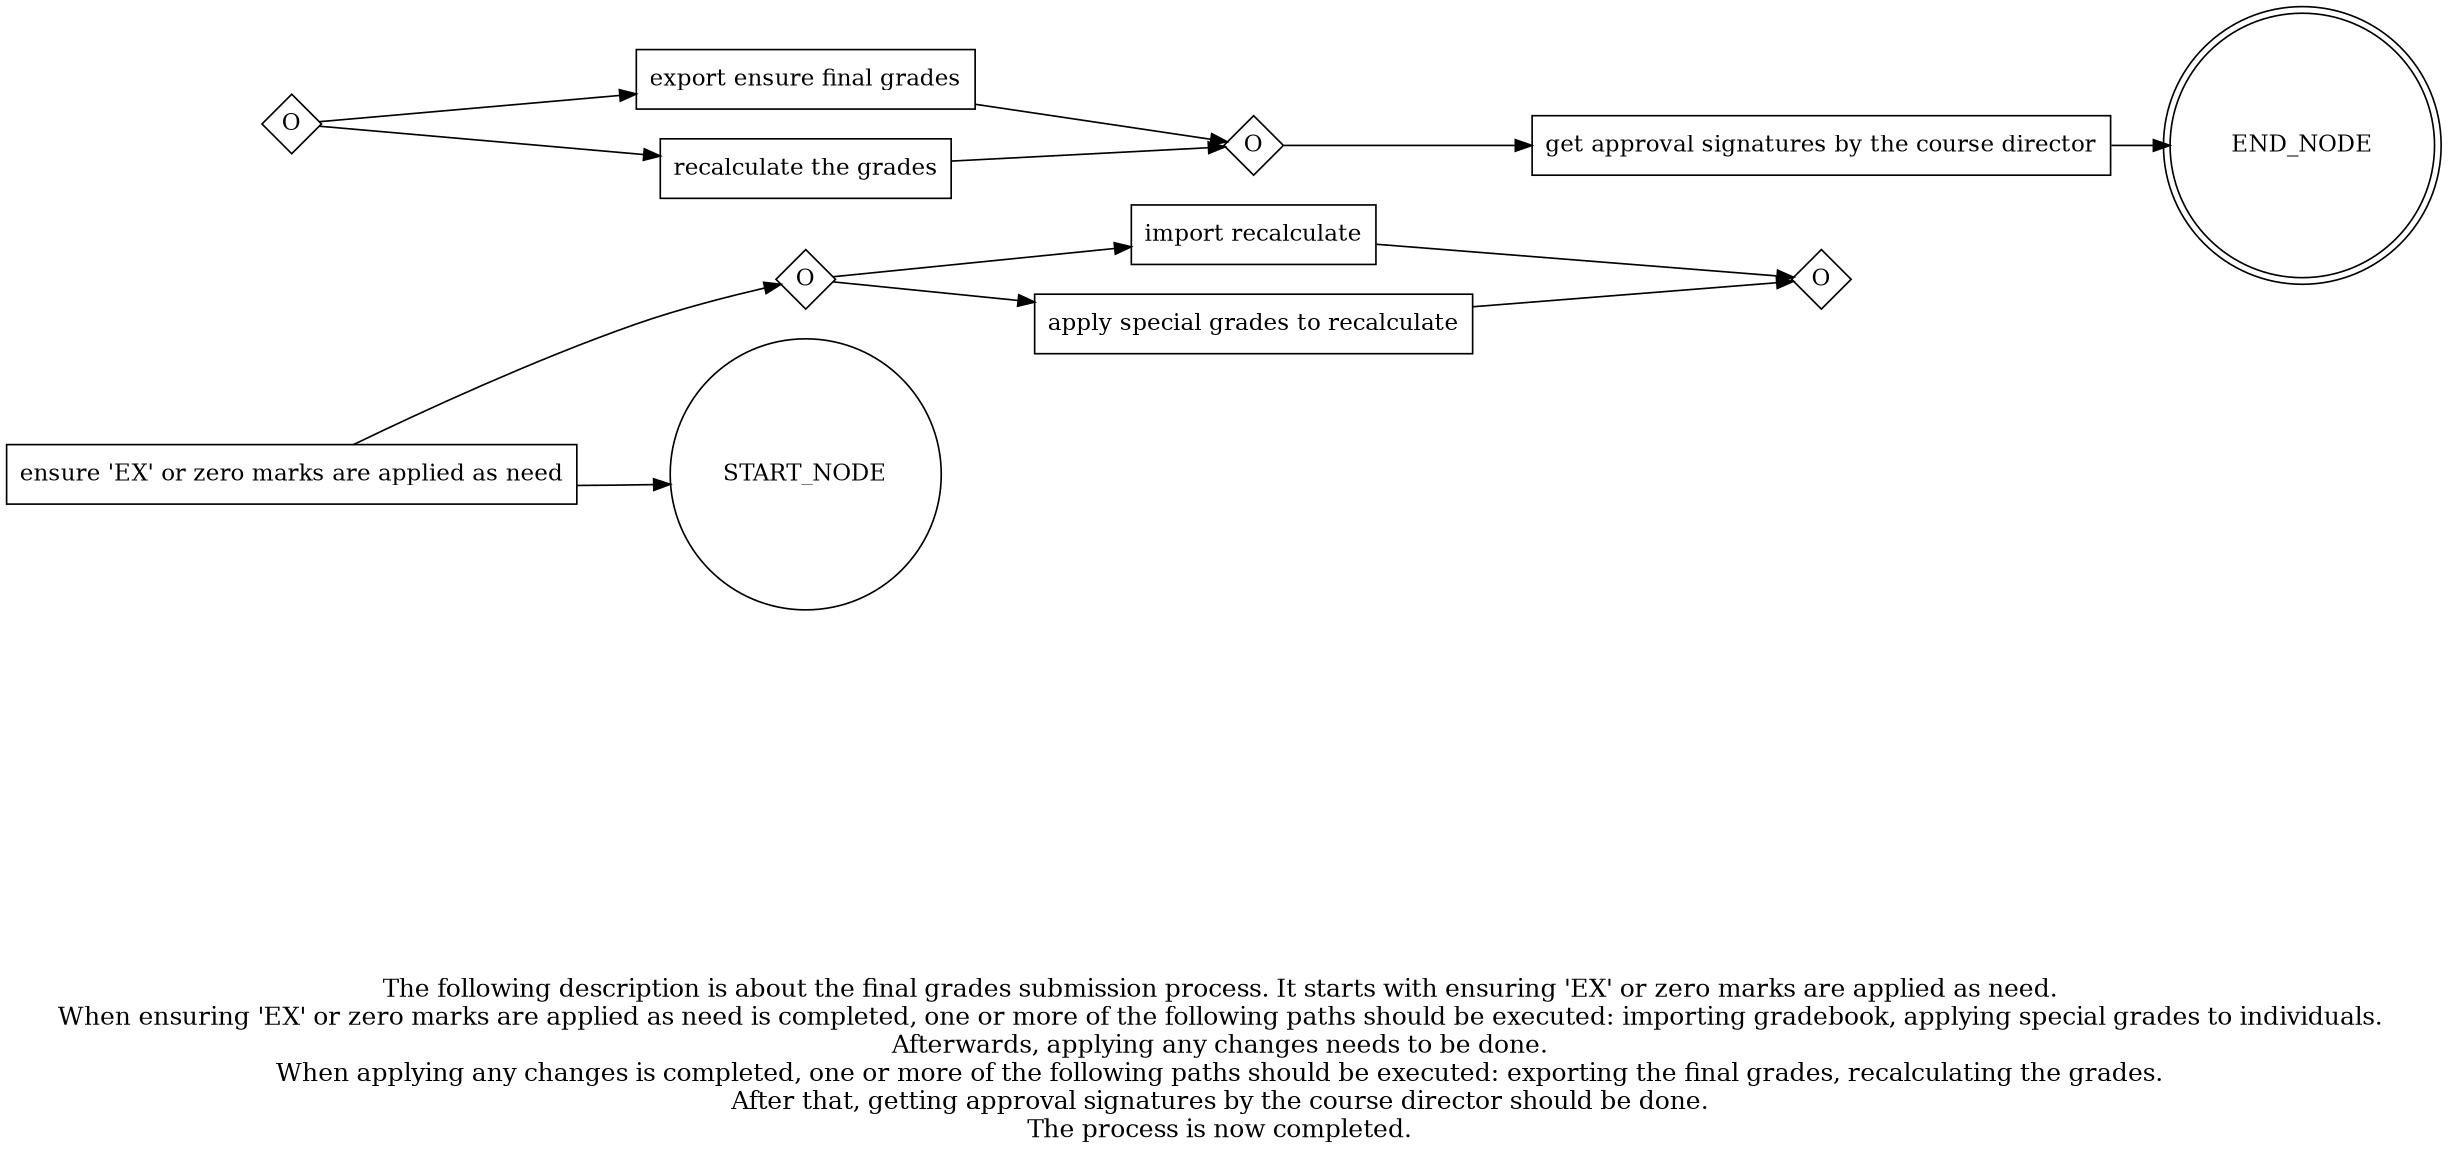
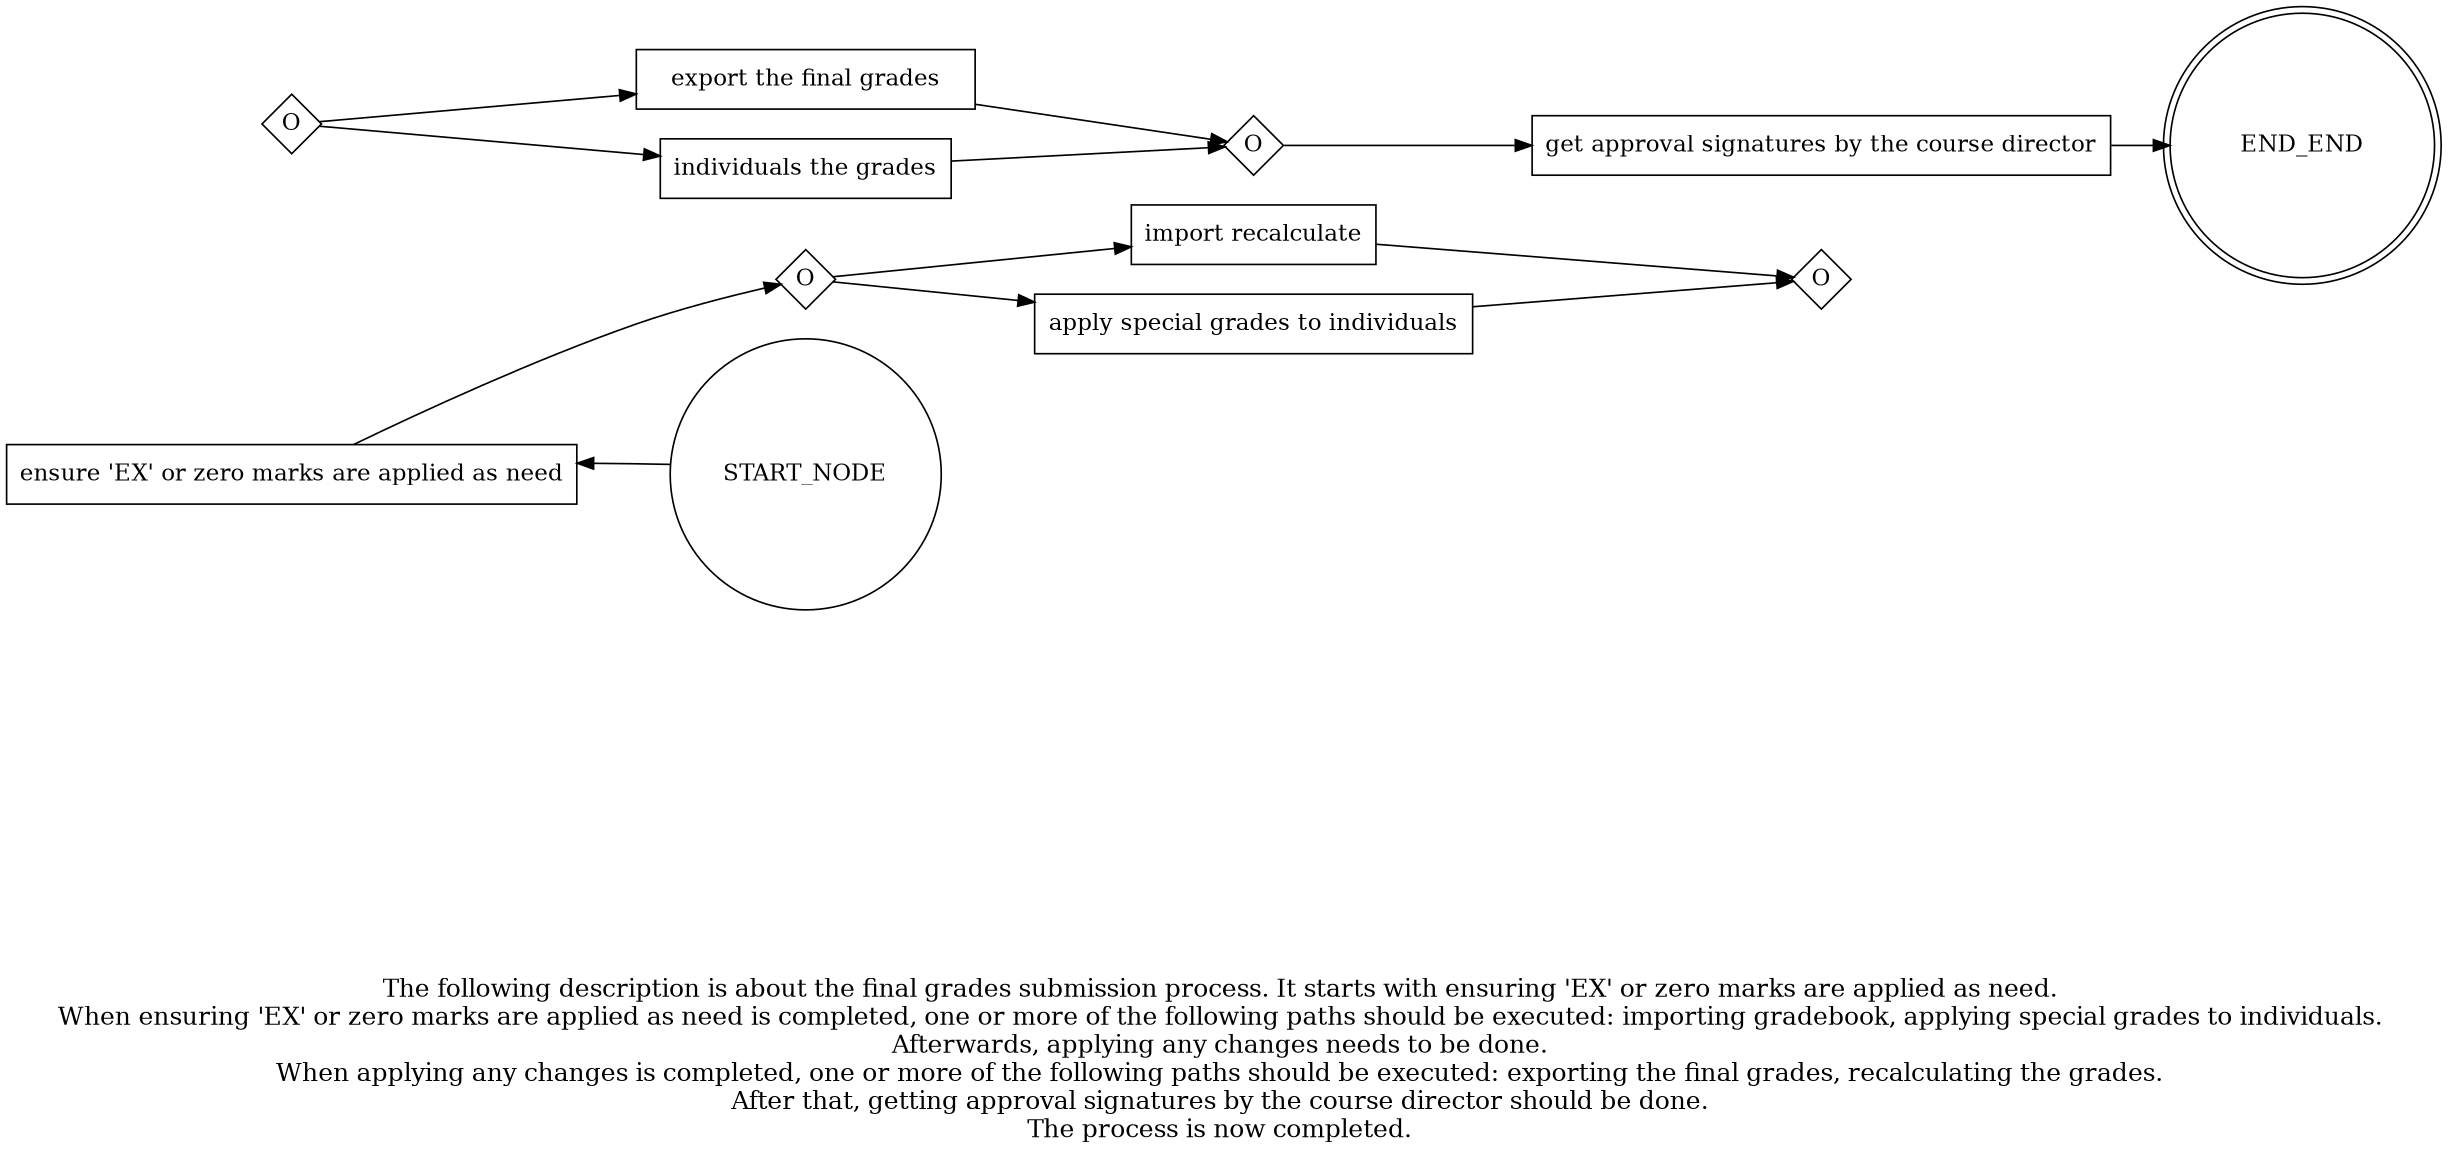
node "export ensure final grades": label "export ensure final grades" -> "export the final grades"
node "END_NODE": label "END_NODE" -> "END_END"
node "recalculate the grades": label "recalculate the grades" -> "individuals the grades"
node "apply special grades to recalculate": label "apply special grades to recalculate" -> "apply special grades to individuals"
edge "ensure 'EX' or zero marks are applied as need" -> "START_NODE": reversed
